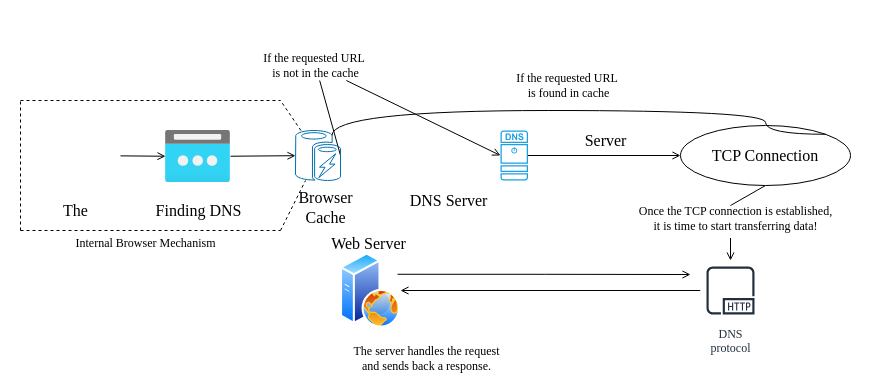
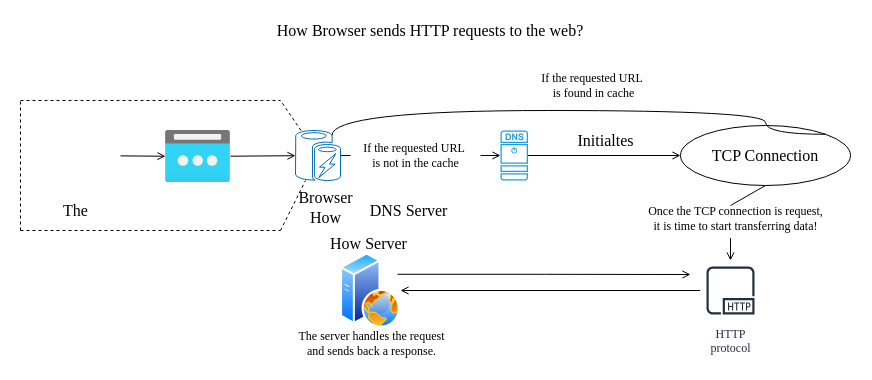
node "How Browser sends HTTP requests to the web?": added
node "If the requested URL is not in the cache": moved (316, 66) -> (416, 156)
node "If the requested URL is found in cache": moved (568, 86) -> (593, 86)
node "Server": label "Server" -> "Initialtes"
node "DNS Server": moved (448, 201) -> (408, 211)
node "Browser Cache": label "Browser Cache" -> "Browser How"
node "Finding DNS": removed
node "Once the TCP connection is established, it is time to start transferring data!": label "Once the TCP connection is established, it is time to start transferring data!" -> "Once the TCP connection is request, it is time to start transferring data!"
node "Internal Browser Mechanism": removed
node "Web Server": label "Web Server" -> "How Server"
node "DNS protocol": label "DNS protocol" -> "HTTP protocol"
node "The server handles the request and sends back a response.": moved (427, 358) -> (372, 343)
